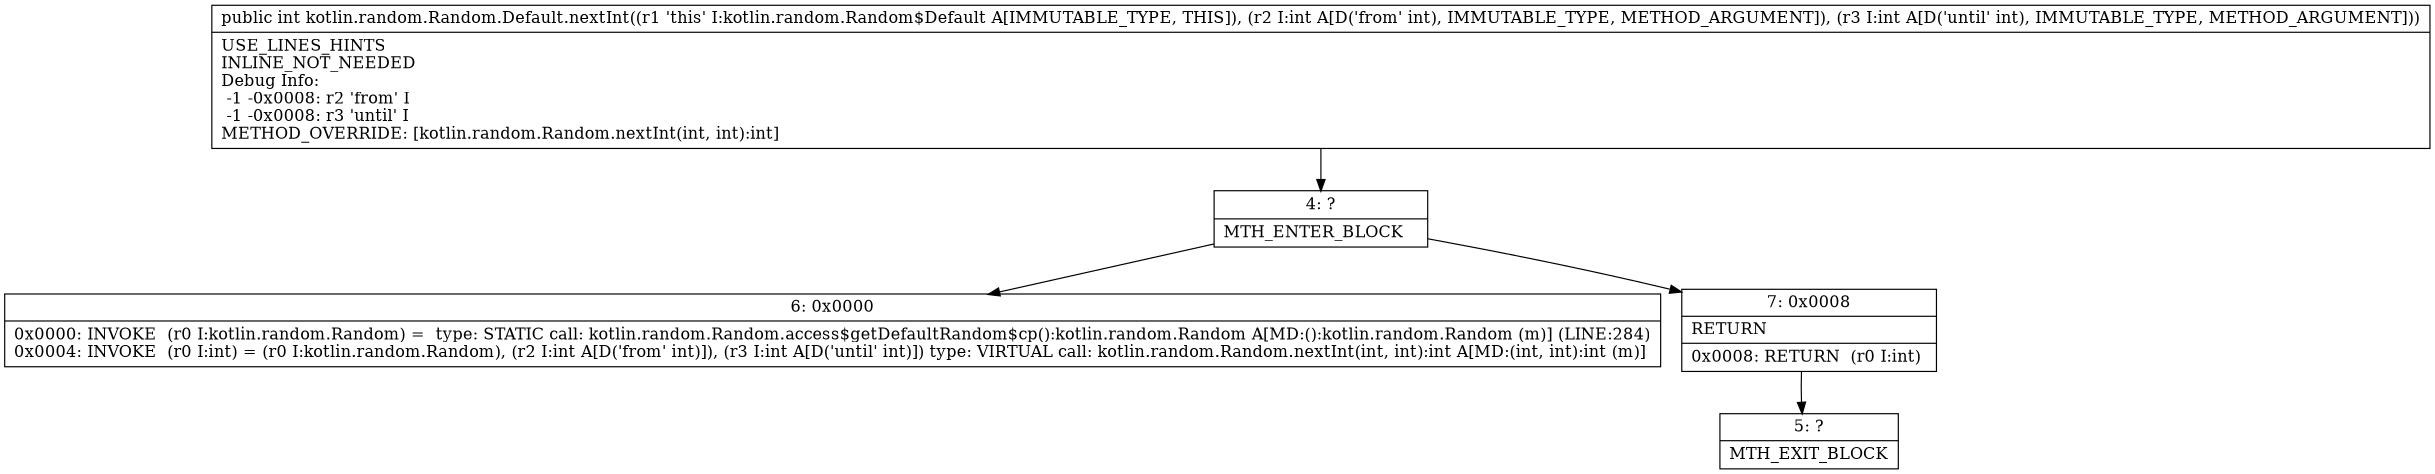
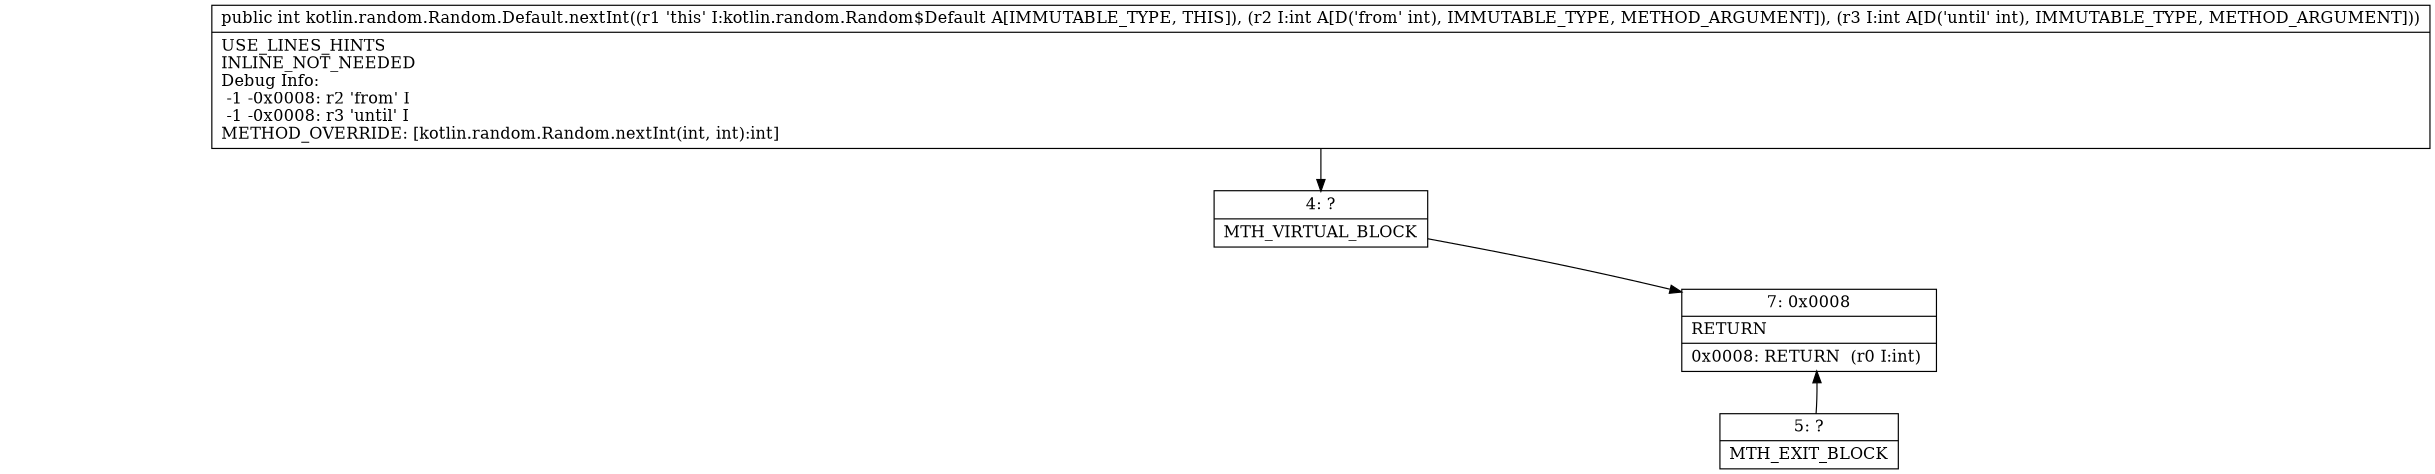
node "4: ?": text "MTH_ENTER_BLOCK" -> "MTH_VIRTUAL_BLOCK"
node "6: 0x0000": removed
edge "7: 0x0008" -> "5: ?": reversed
